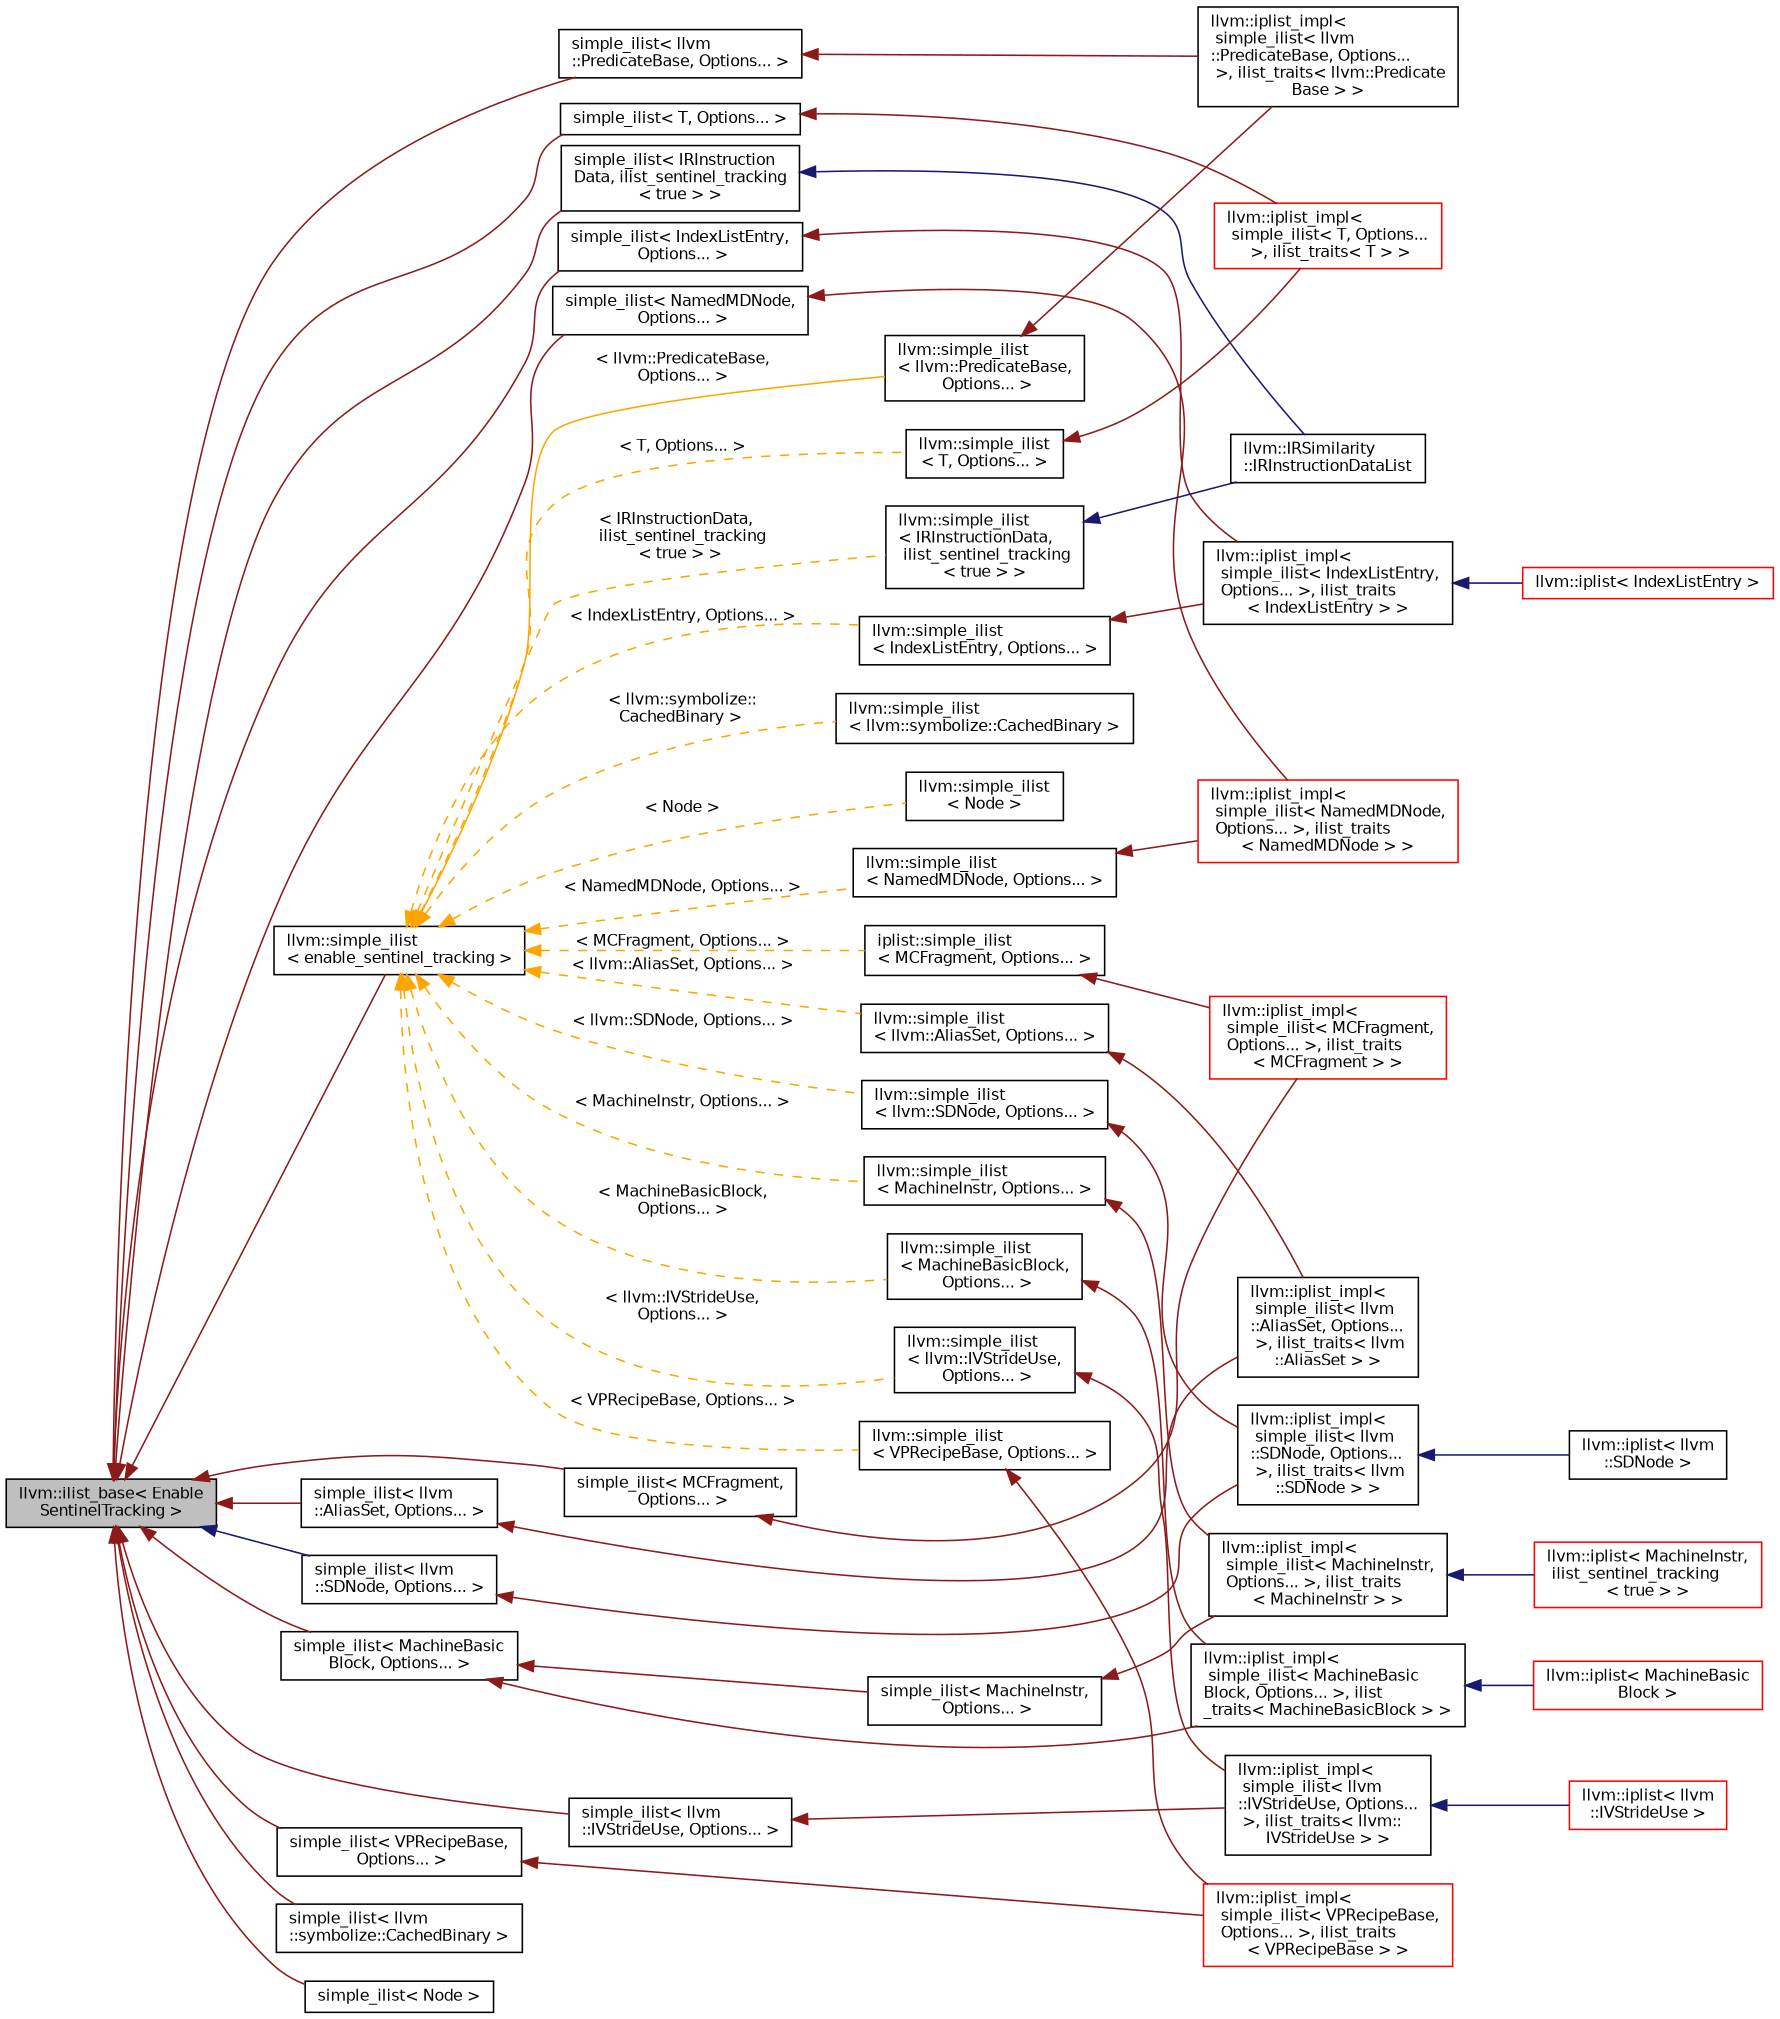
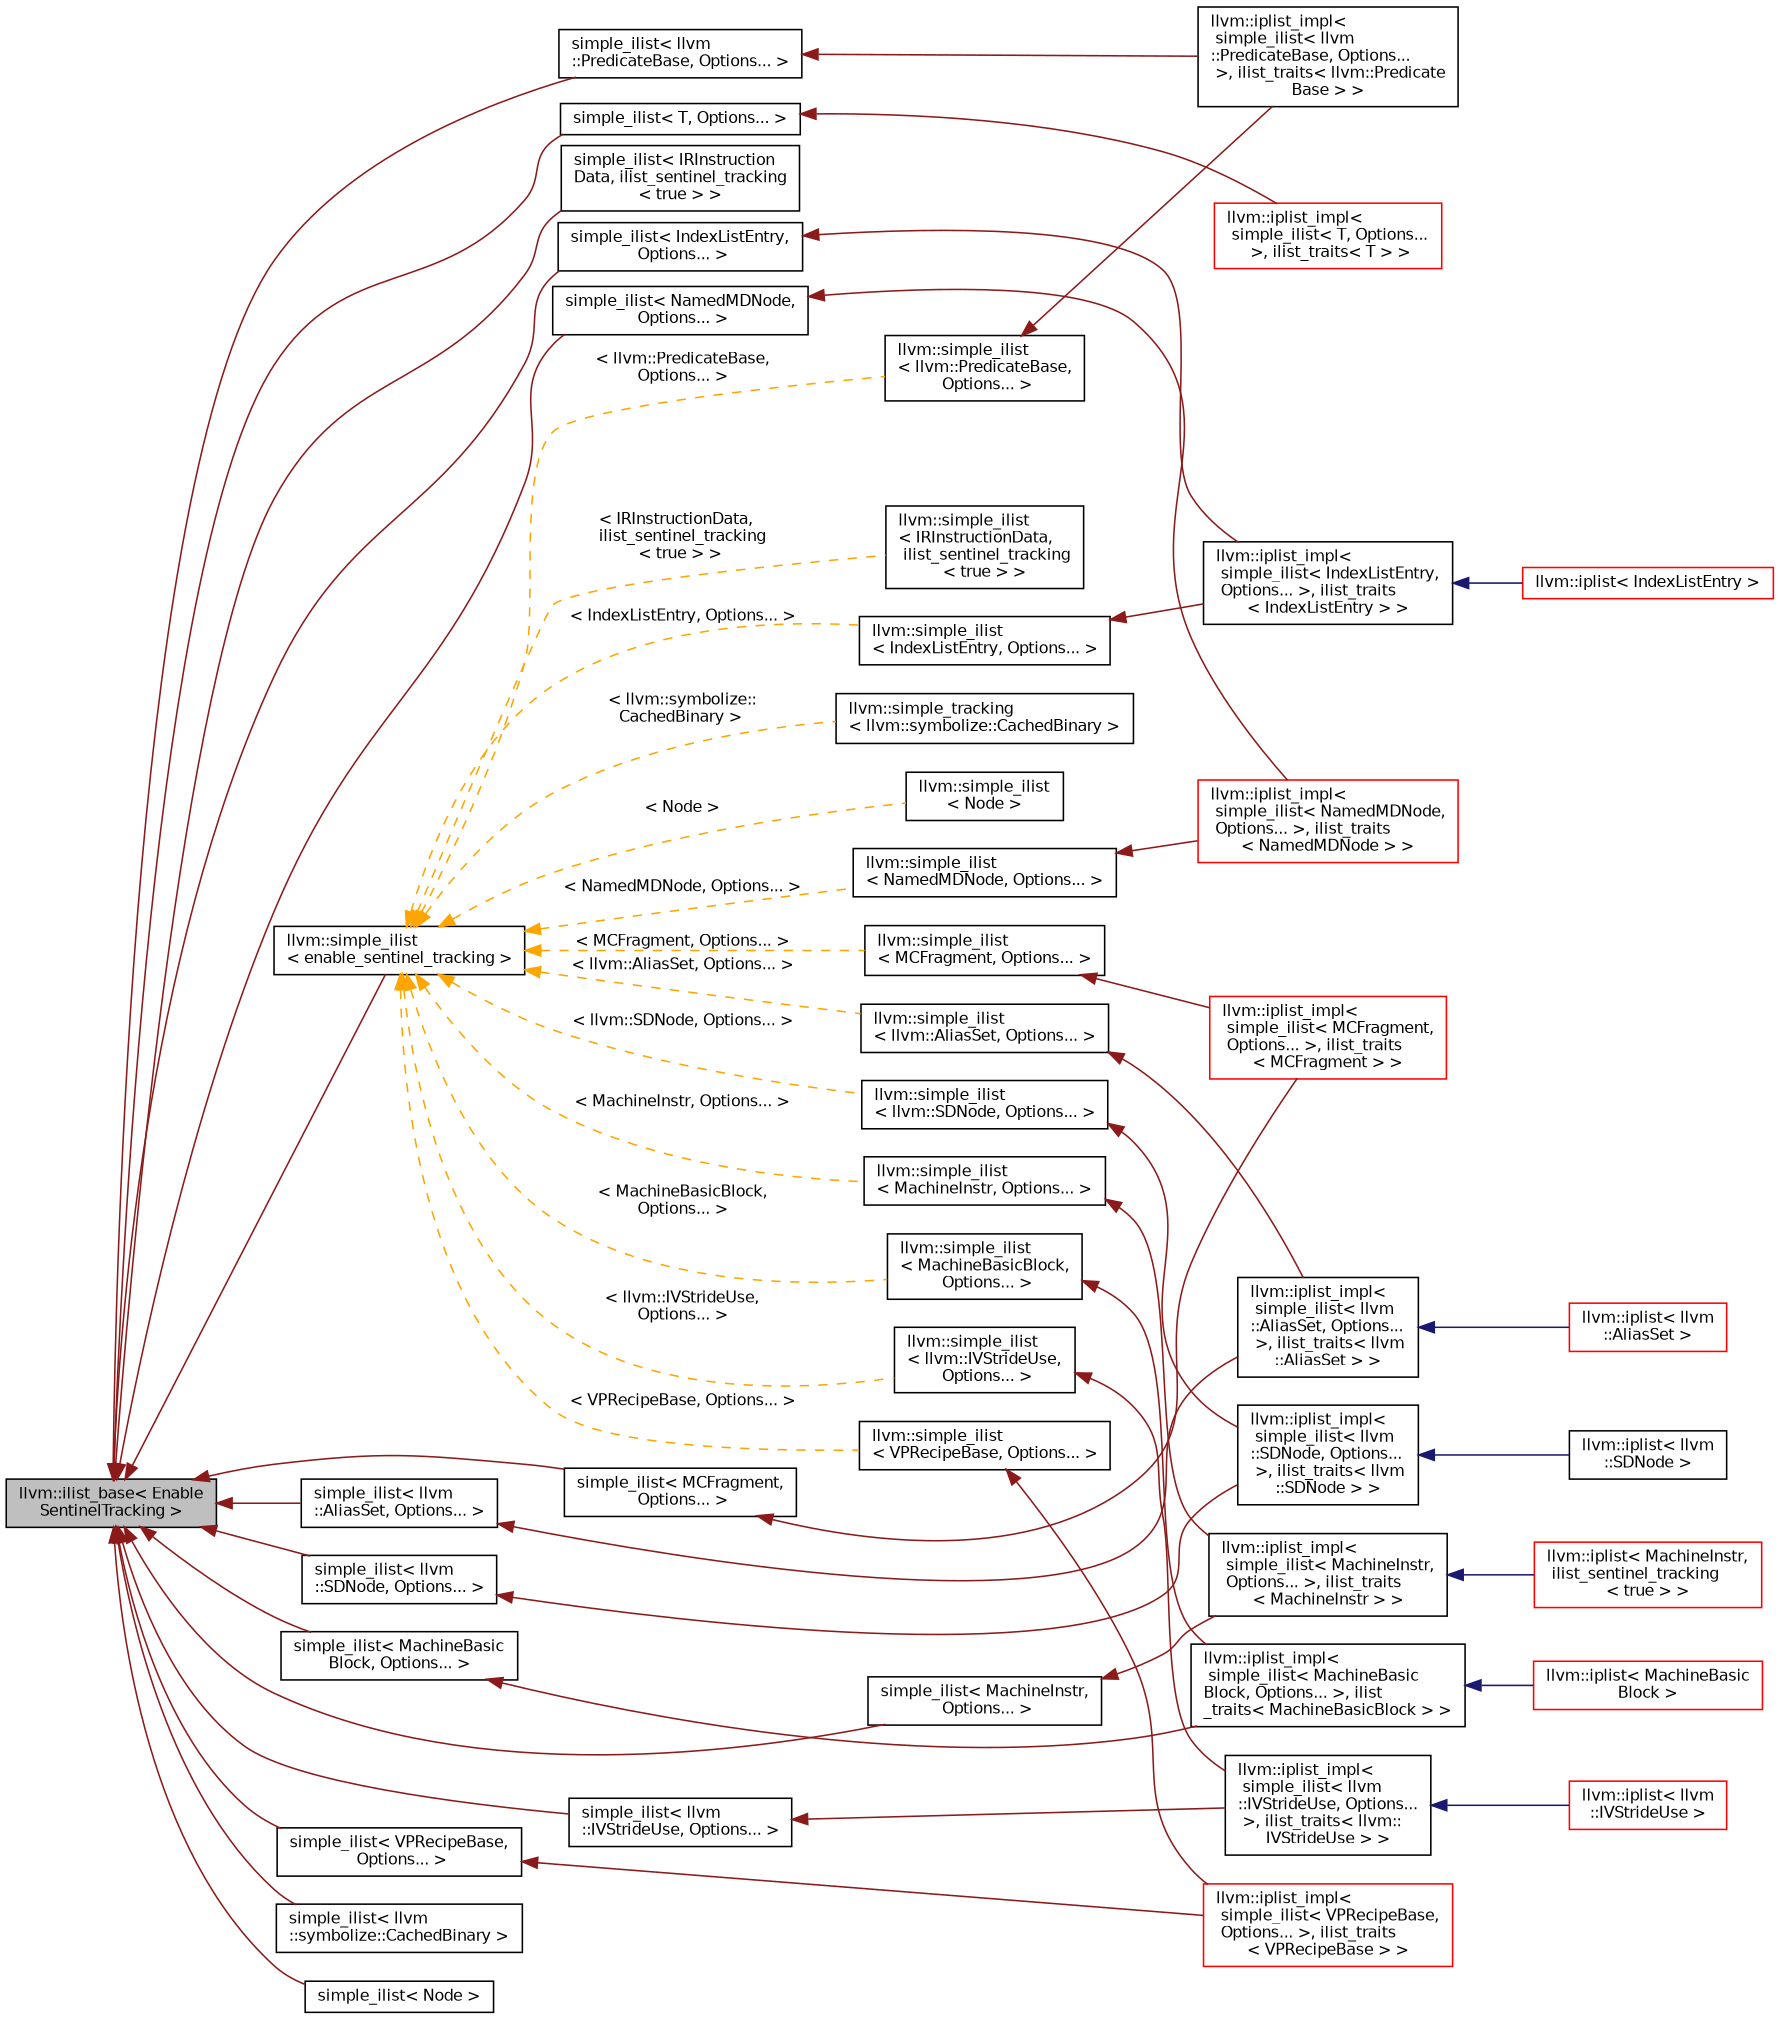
node "llvm::simple_ilist < T, Options... >": removed
node "llvm::IRSimilarity ::IRInstructionDataList": removed
edge "llvm::simple_ilist < llvm::PredicateBase, Options... >" -> "llvm::simple_ilist < enable_sentinel_tracking >": style solid -> dashed
node "llvm::simple_ilist < llvm::symbolize::CachedBinary >": label "llvm::simple_ilist < llvm::symbolize::CachedBinary >" -> "llvm::simple_tracking < llvm::symbolize::CachedBinary >"
node "iplist::simple_ilist < MCFragment, Options... >": label "iplist::simple_ilist < MCFragment, Options... >" -> "llvm::simple_ilist < MCFragment, Options... >"
node "llvm::iplist< llvm ::AliasSet >": added
edge "simple_ilist< llvm ::SDNode, Options... >" -> "llvm::ilist_base< Enable SentinelTracking >": color midnightblue -> firebrick4
edge "simple_ilist< MachineInstr, Options... >" -> "simple_ilist< MachineBasic Block, Options... >": now "simple_ilist< MachineInstr, Options... >" -> "llvm::ilist_base< Enable SentinelTracking >"
